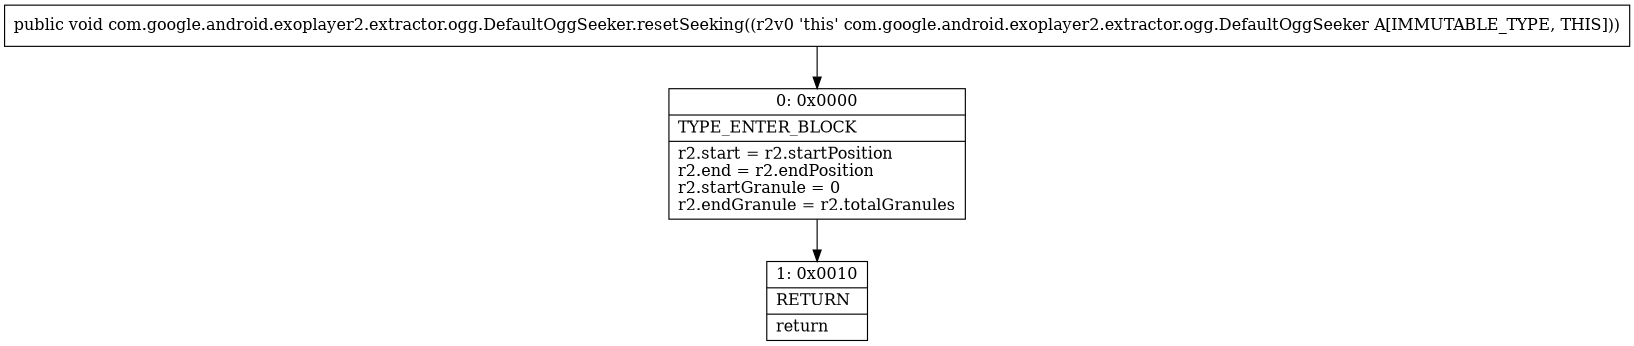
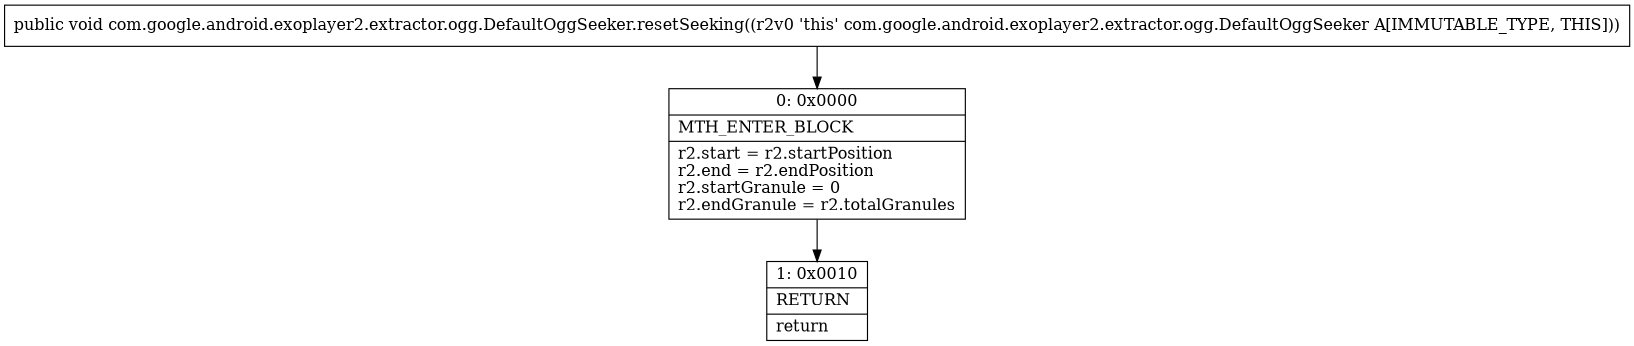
node "0: 0x0000": text "TYPE_ENTER_BLOCK" -> "MTH_ENTER_BLOCK"
